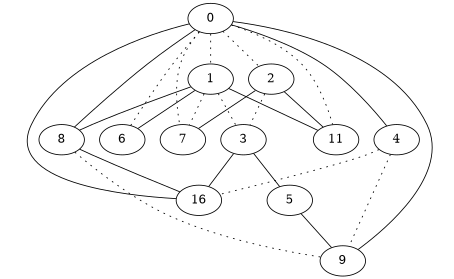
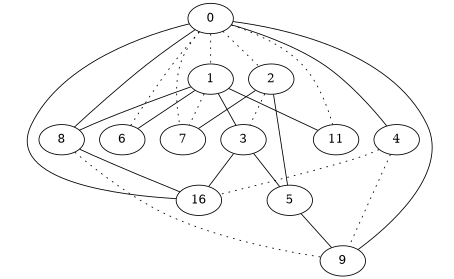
edge "1" -- "3": style dotted -> solid
edge "2" -- "11": now "2" -- "5"
